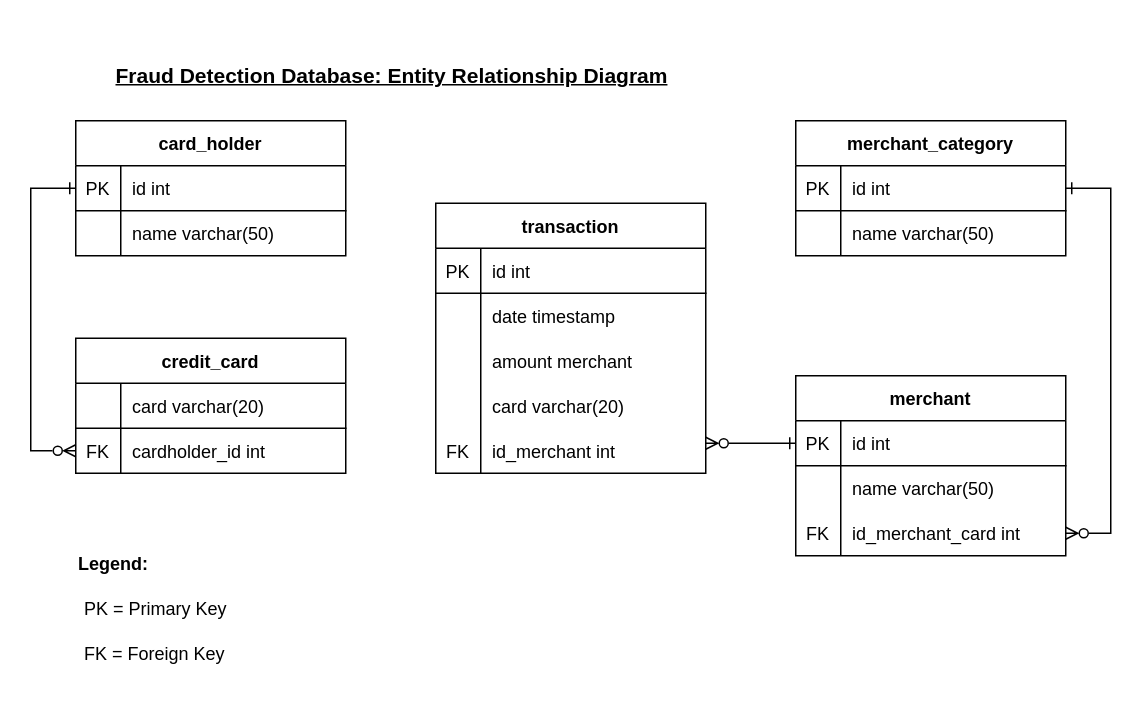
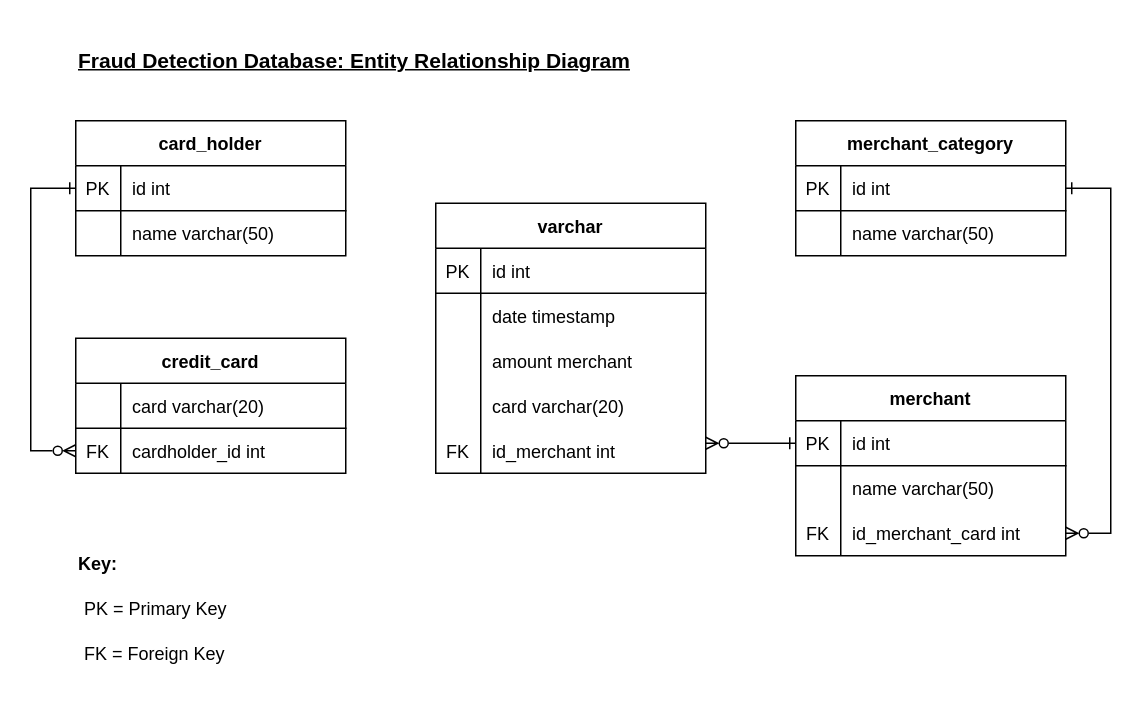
node "Fraud Detection Database: Entity Relationship Diagram": moved (443, 76) -> (406, 61)
node "transaction": label "transaction" -> "varchar"
node "Legend:": label "Legend:" -> "Key:"
